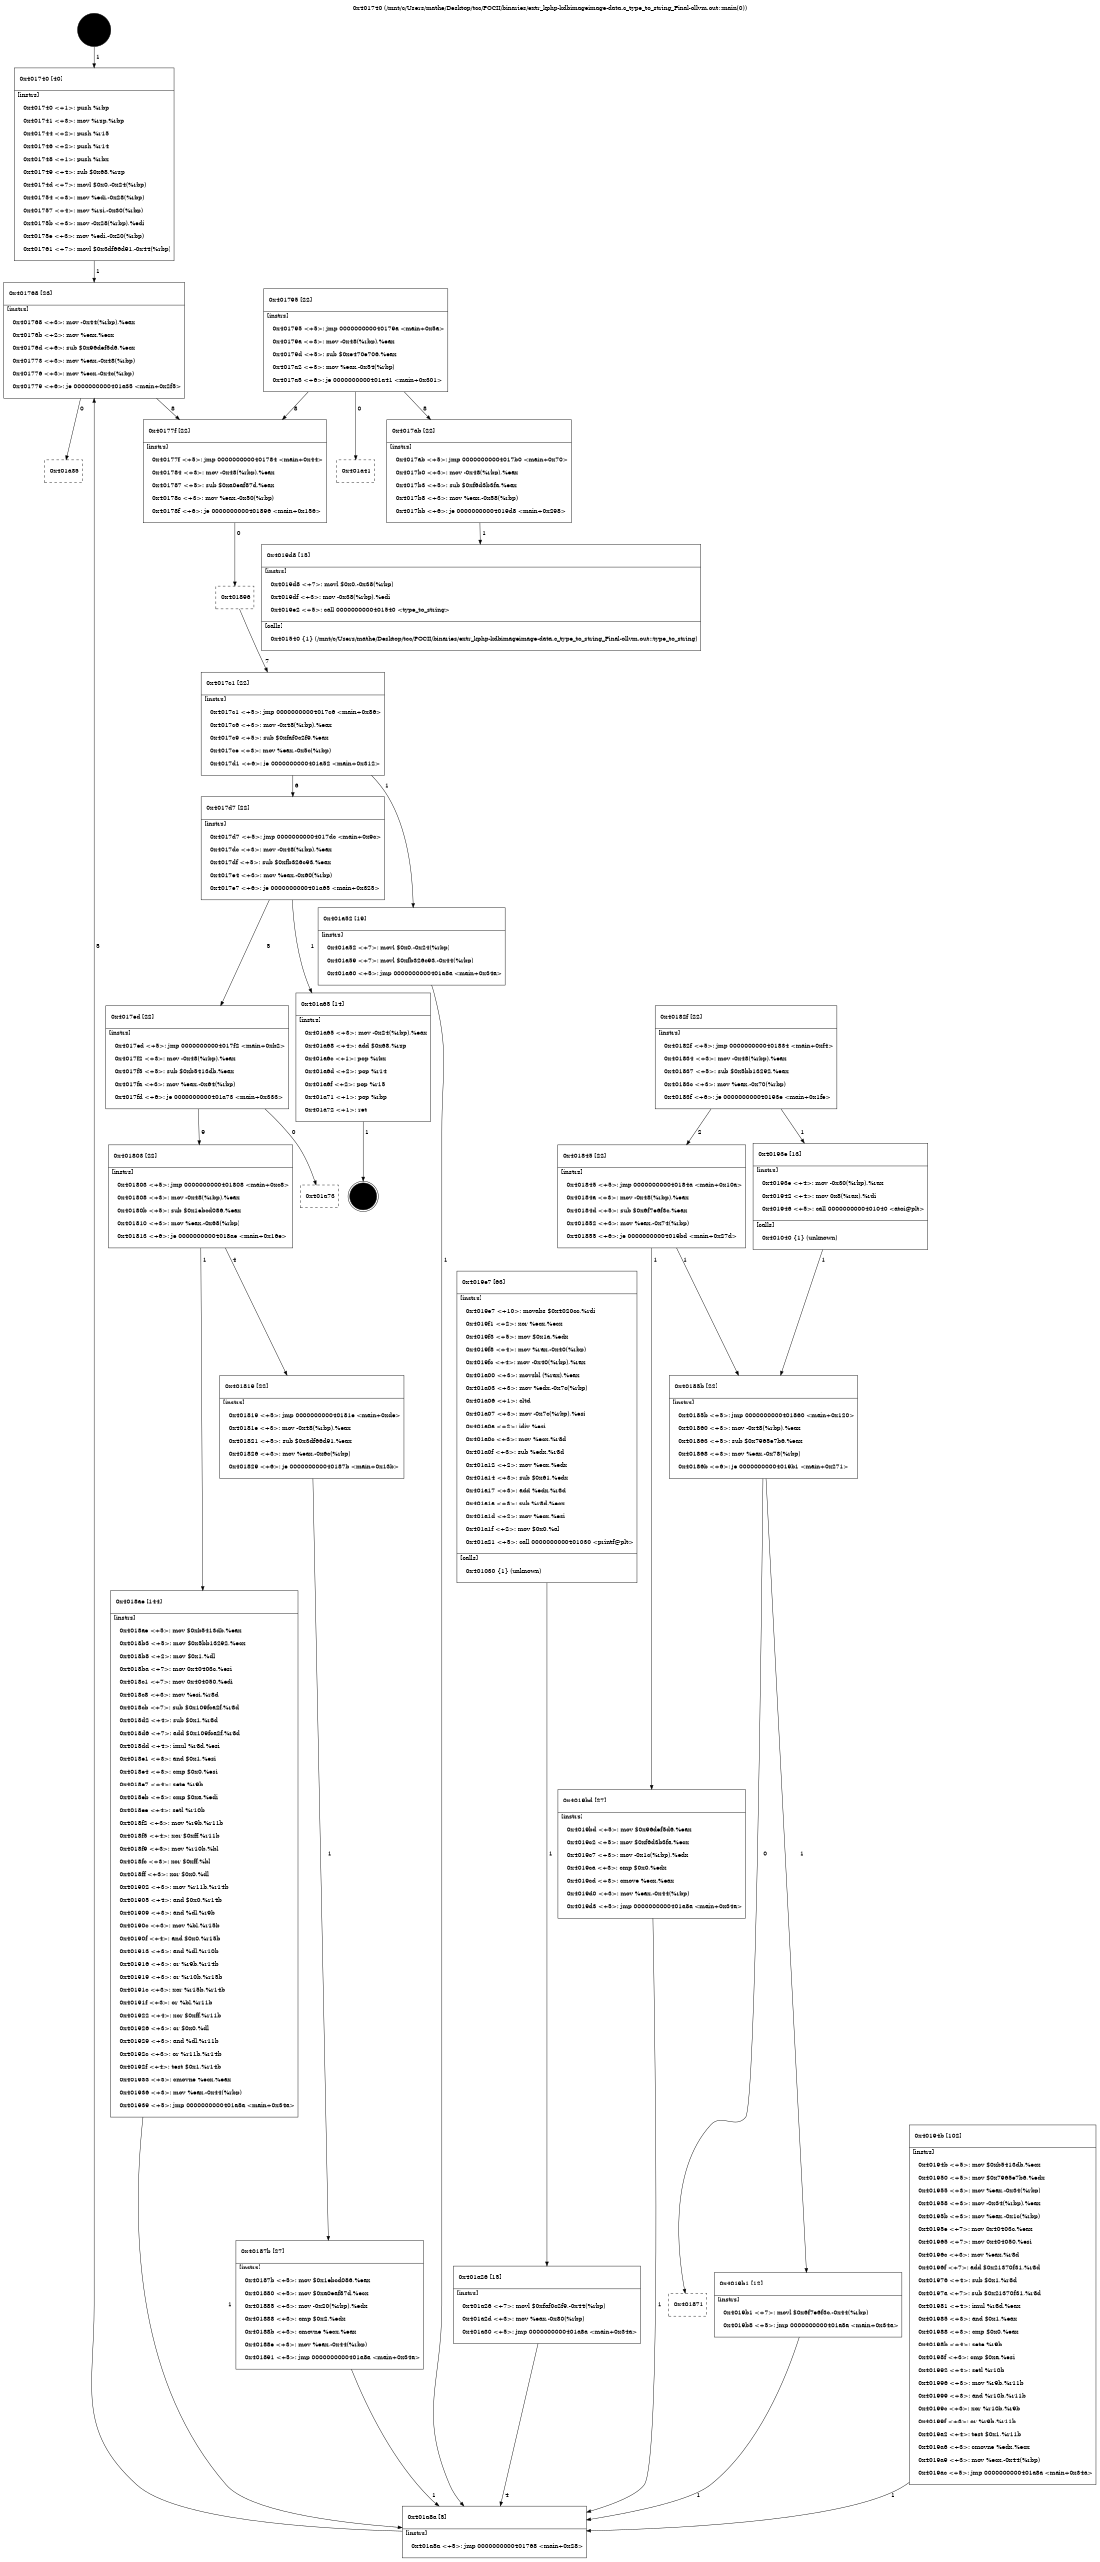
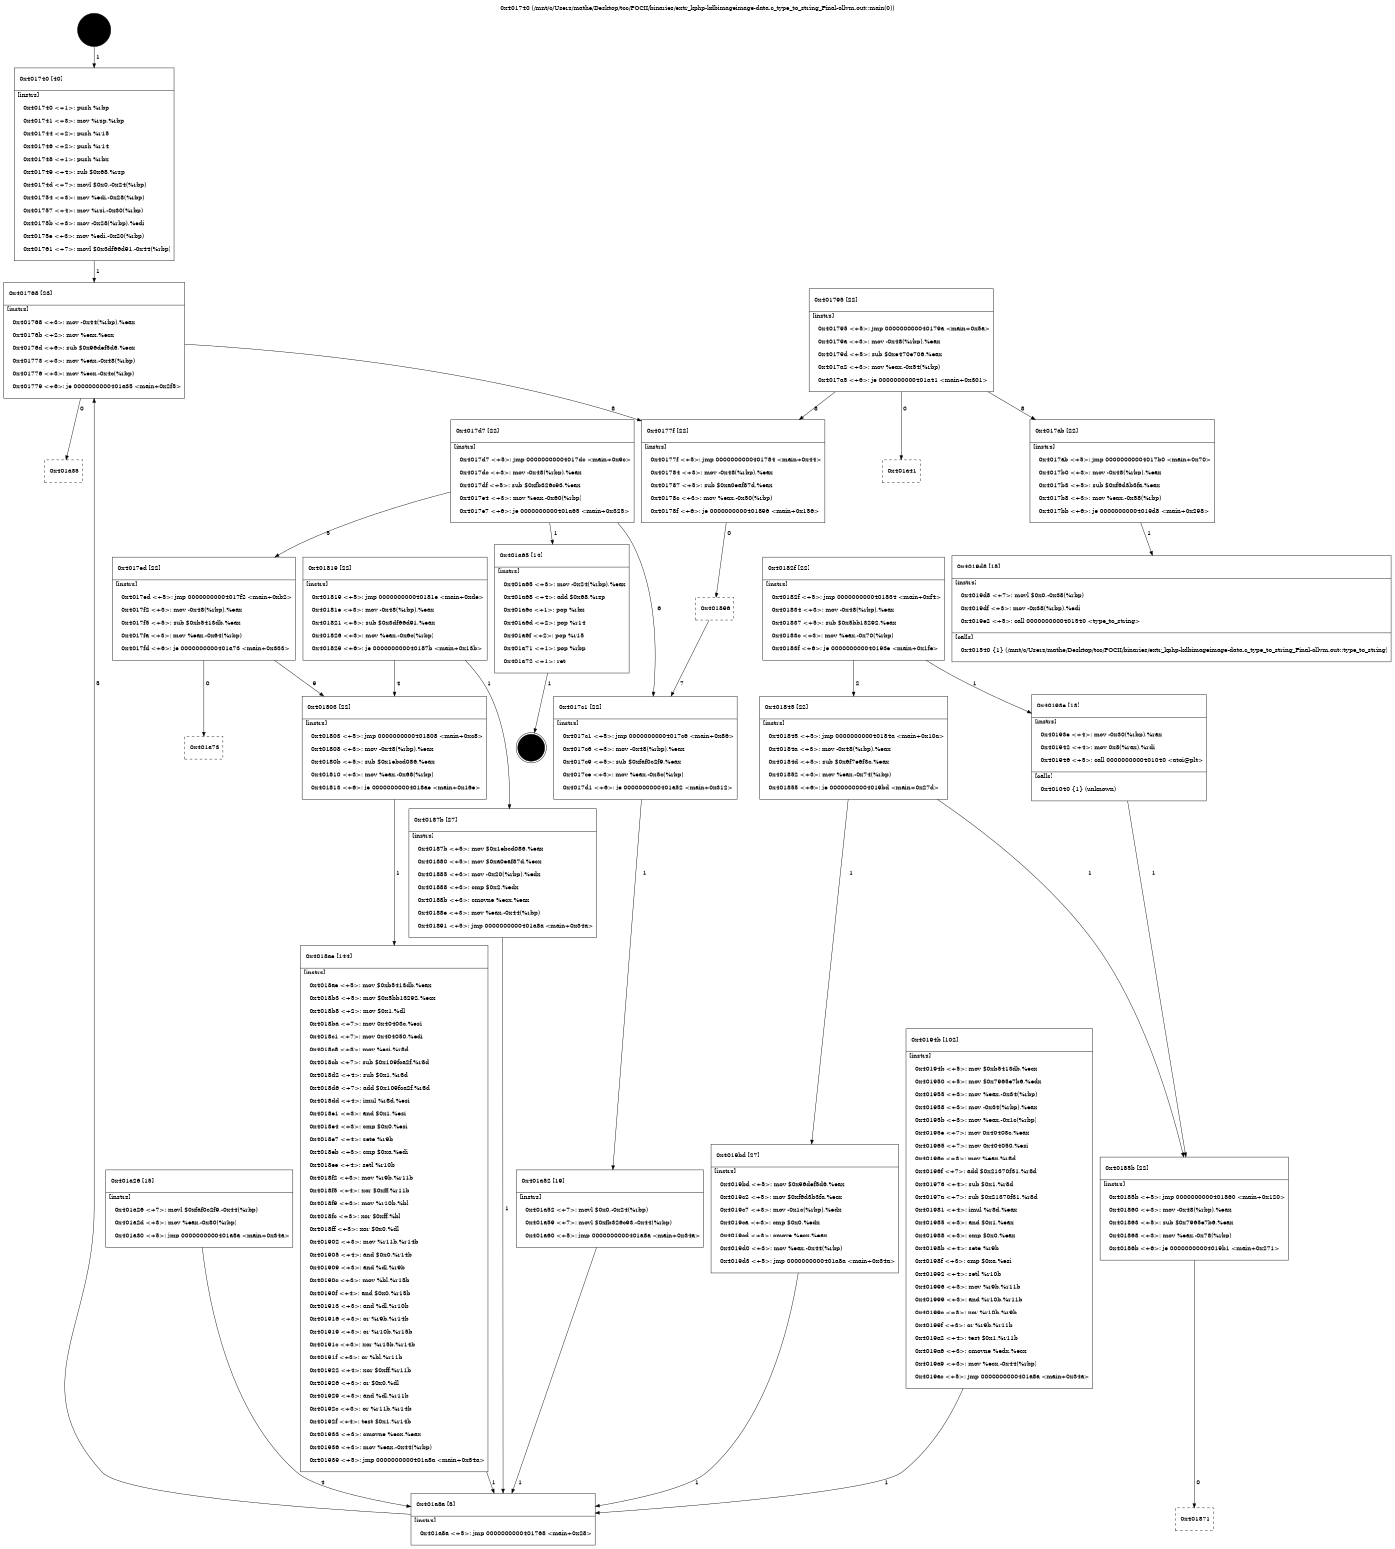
edge "0x4017c1 [22]" -> "0x4017d7 [22]": reversed
edge "0x401803 [22]" -> "0x401819 [22]": reversed
node "0x4019e7 [63]": removed
node "0x4019b1 [12]": removed
